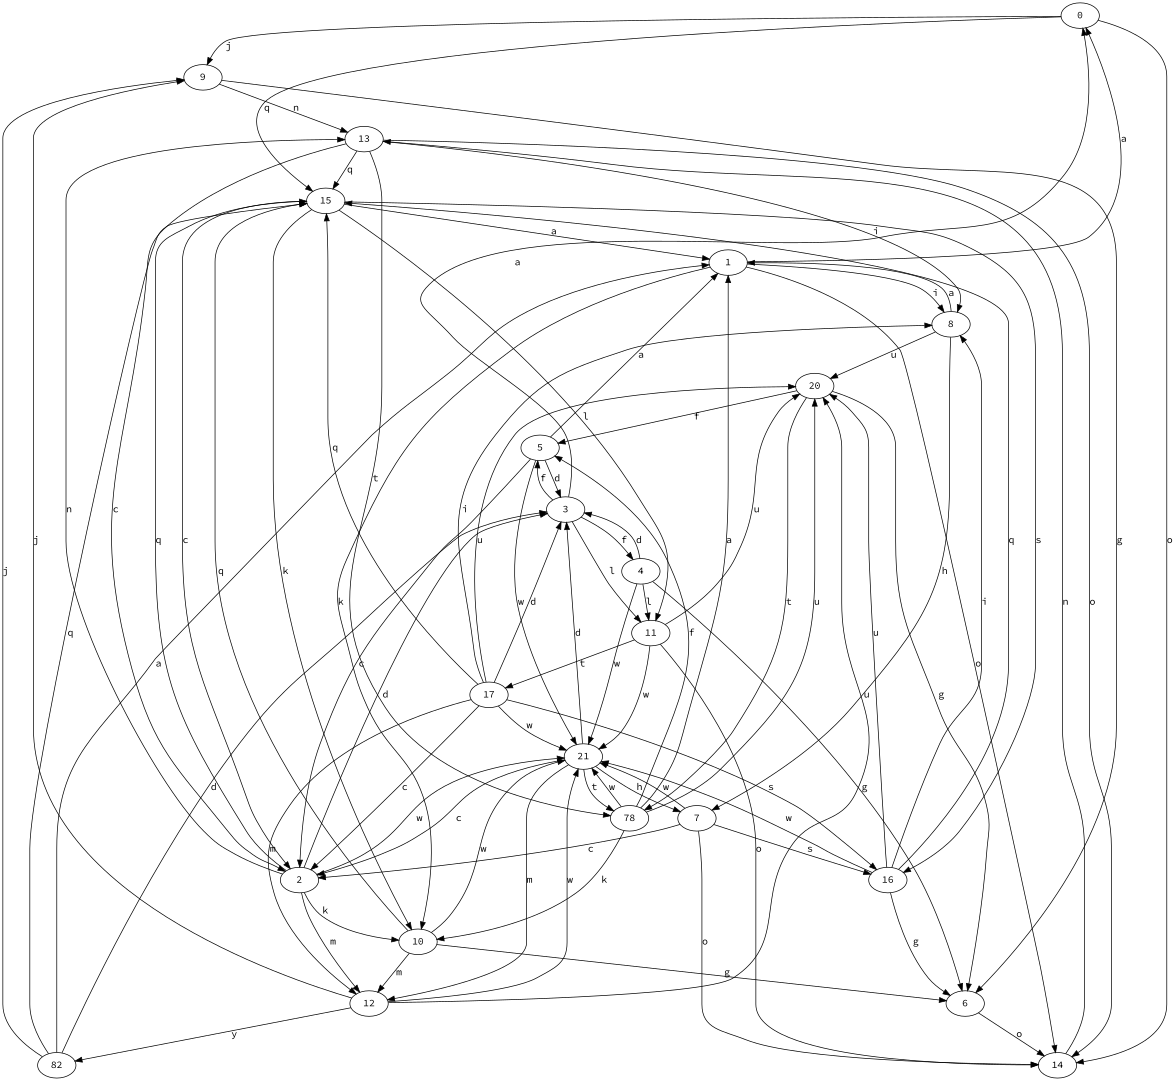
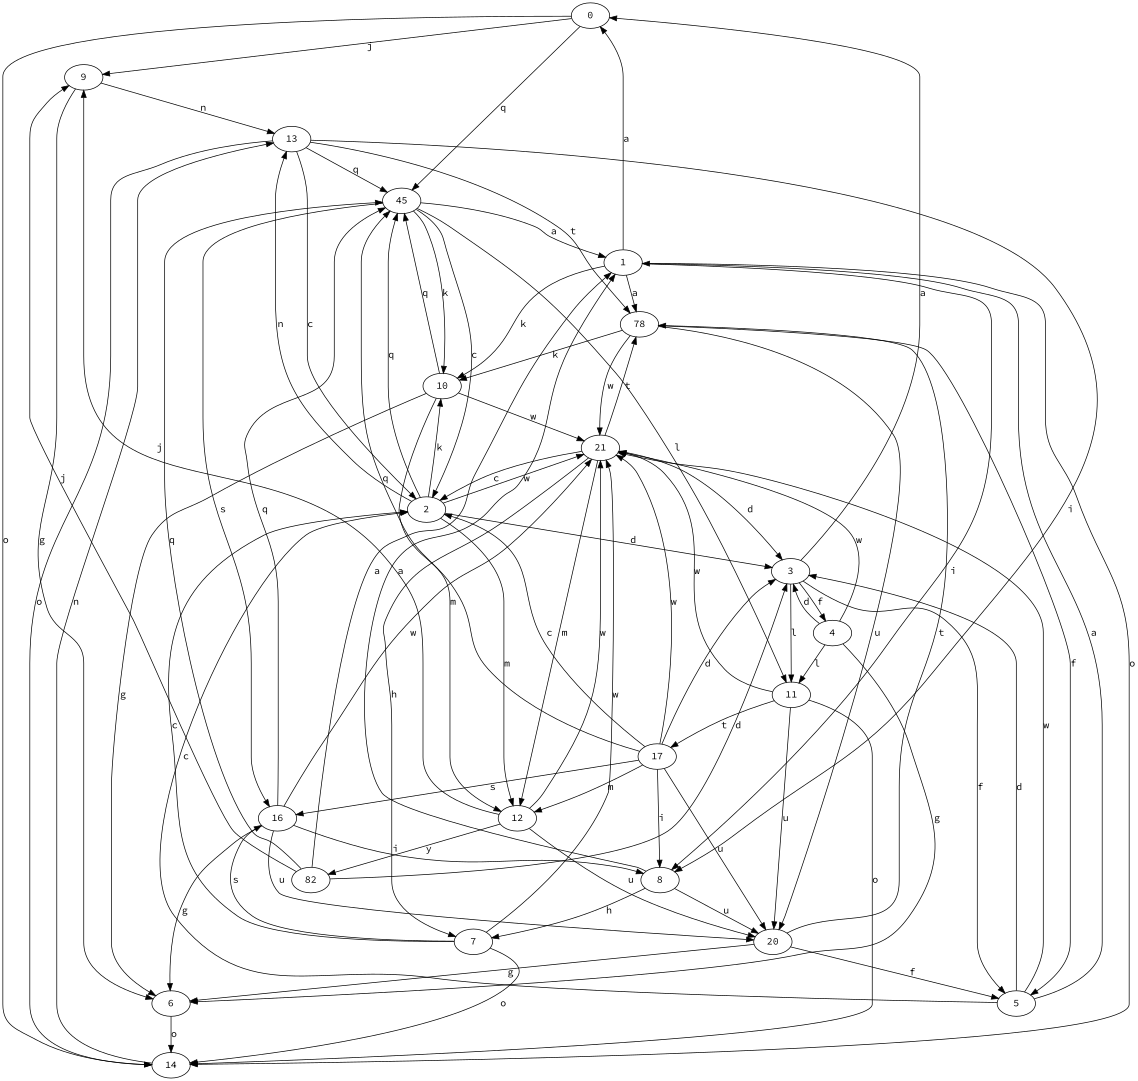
node "15": label "15" -> "45"
edge "78" -> "1": reversed
